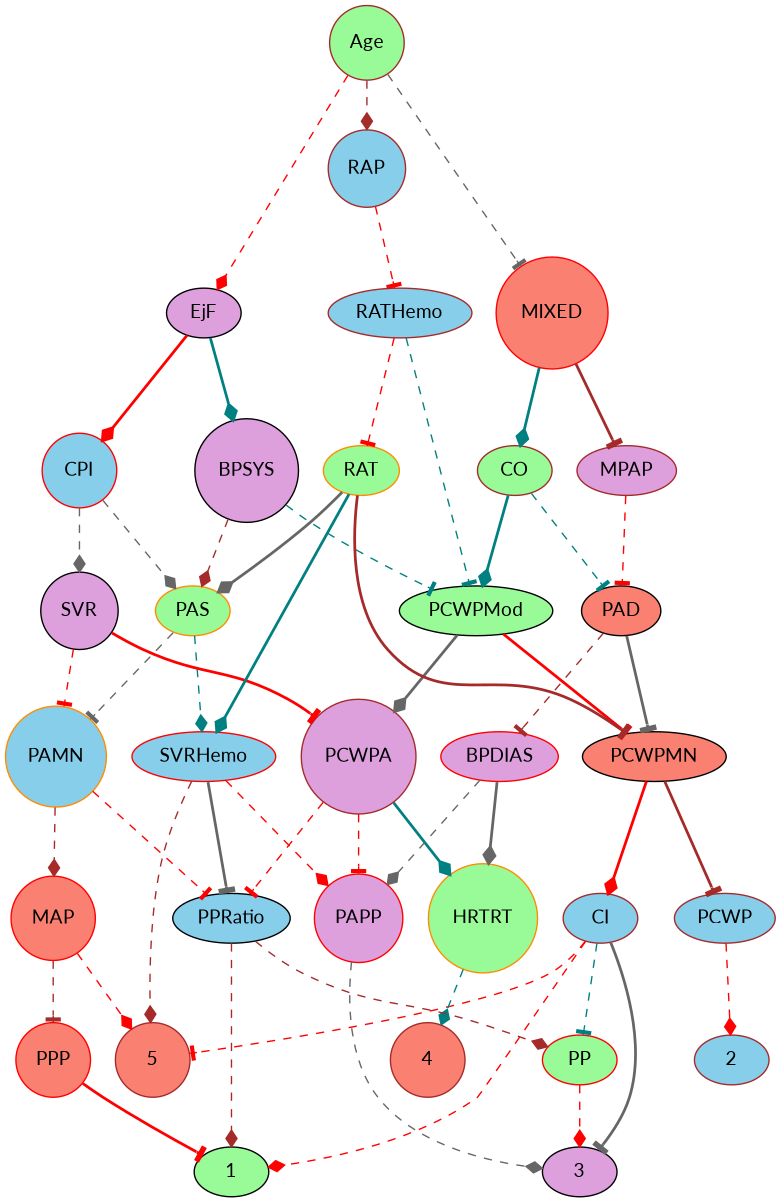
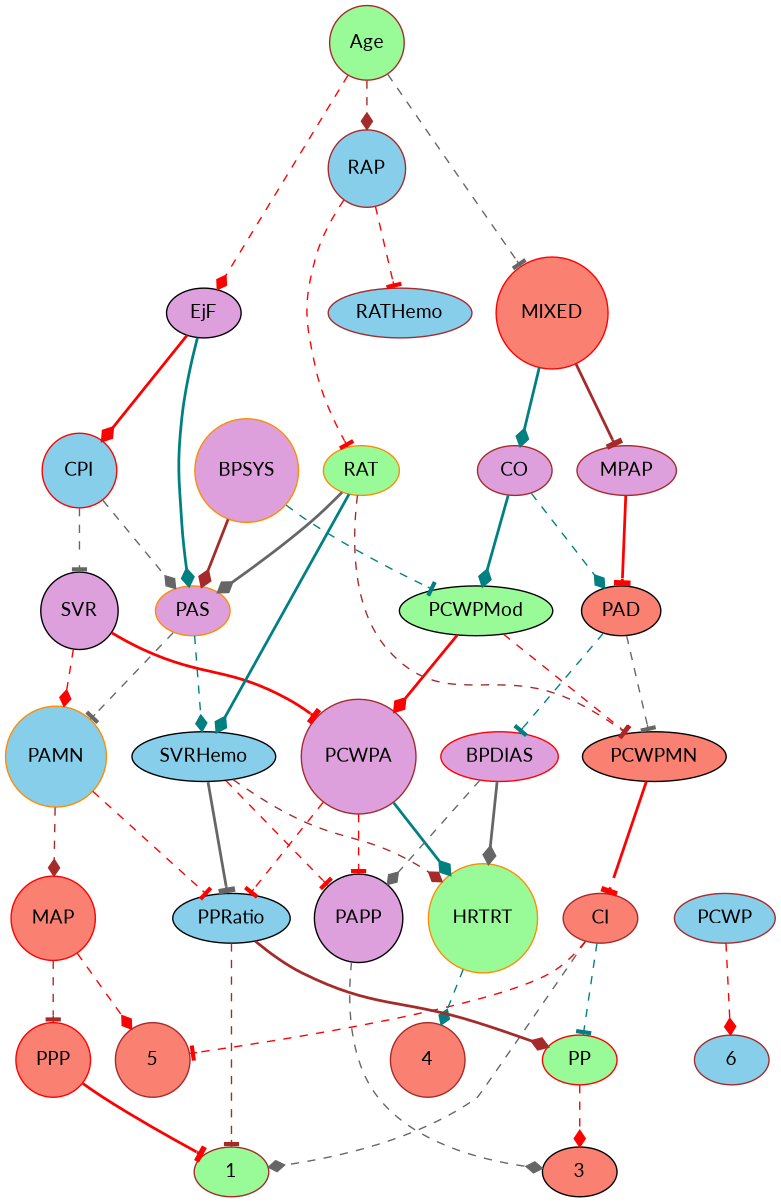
edge "EjF" -> "BPSYS": now "EjF" -> "PAS"
edge "RATHemo" -> "RAT": now "RAP" -> "RAT"
edge "RATHemo" -> "PCWPMod": removed
node "BPSYS": color black -> darkorange
node "CO": fillcolor palegreen -> plum
edge "CPI" -> "SVR": arrowhead diamond -> tee
edge "MPAP" -> "PAD": style dashed -> bold
edge "CO" -> "PAD": arrowhead tee -> diamond
edge "BPSYS" -> "PAS": style dashed -> bold
node "PAS": fillcolor palegreen -> plum
edge "PCWPMod" -> "PCWPA": color gray40 -> red
edge "SVR" -> "PAMN": arrowhead tee -> diamond
edge "RAT" -> "PCWPMN": style bold -> dashed
edge "PAD" -> "BPDIAS": color brown -> teal
edge "PCWPMod" -> "PCWPMN": style bold -> dashed
edge "PAD" -> "PCWPMN": style bold -> dashed
node "SVRHemo": color red -> black
edge "PCWPMN" -> "CI": arrowhead diamond -> tee
edge "SVRHemo" -> "PAPP": arrowhead diamond -> tee
edge "PCWPMN" -> "PCWP": removed
edge "SVRHemo" -> "5": now "SVRHemo" -> "HRTRT"
node "PAPP": color red -> black
node "CI": fillcolor skyblue -> salmon
edge "PPRatio" -> "PP": style dashed -> bold
edge "PPRatio" -> "1": arrowhead diamond -> tee
edge "CI" -> "3": removed
node "2": label "2" -> "6"
edge "CI" -> "1": color red -> gray40
node "1": color black -> brown
node "3": fillcolor plum -> salmon
